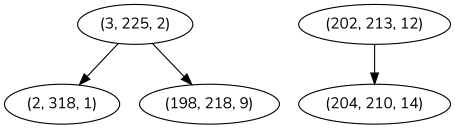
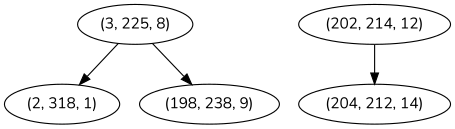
node "(3, 225, 2)": label "(3, 225, 2)" -> "(3, 225, 8)"
node "(202, 213, 12)": label "(202, 213, 12)" -> "(202, 214, 12)"
node "(198, 218, 9)": label "(198, 218, 9)" -> "(198, 238, 9)"
node "(204, 210, 14)": label "(204, 210, 14)" -> "(204, 212, 14)"
